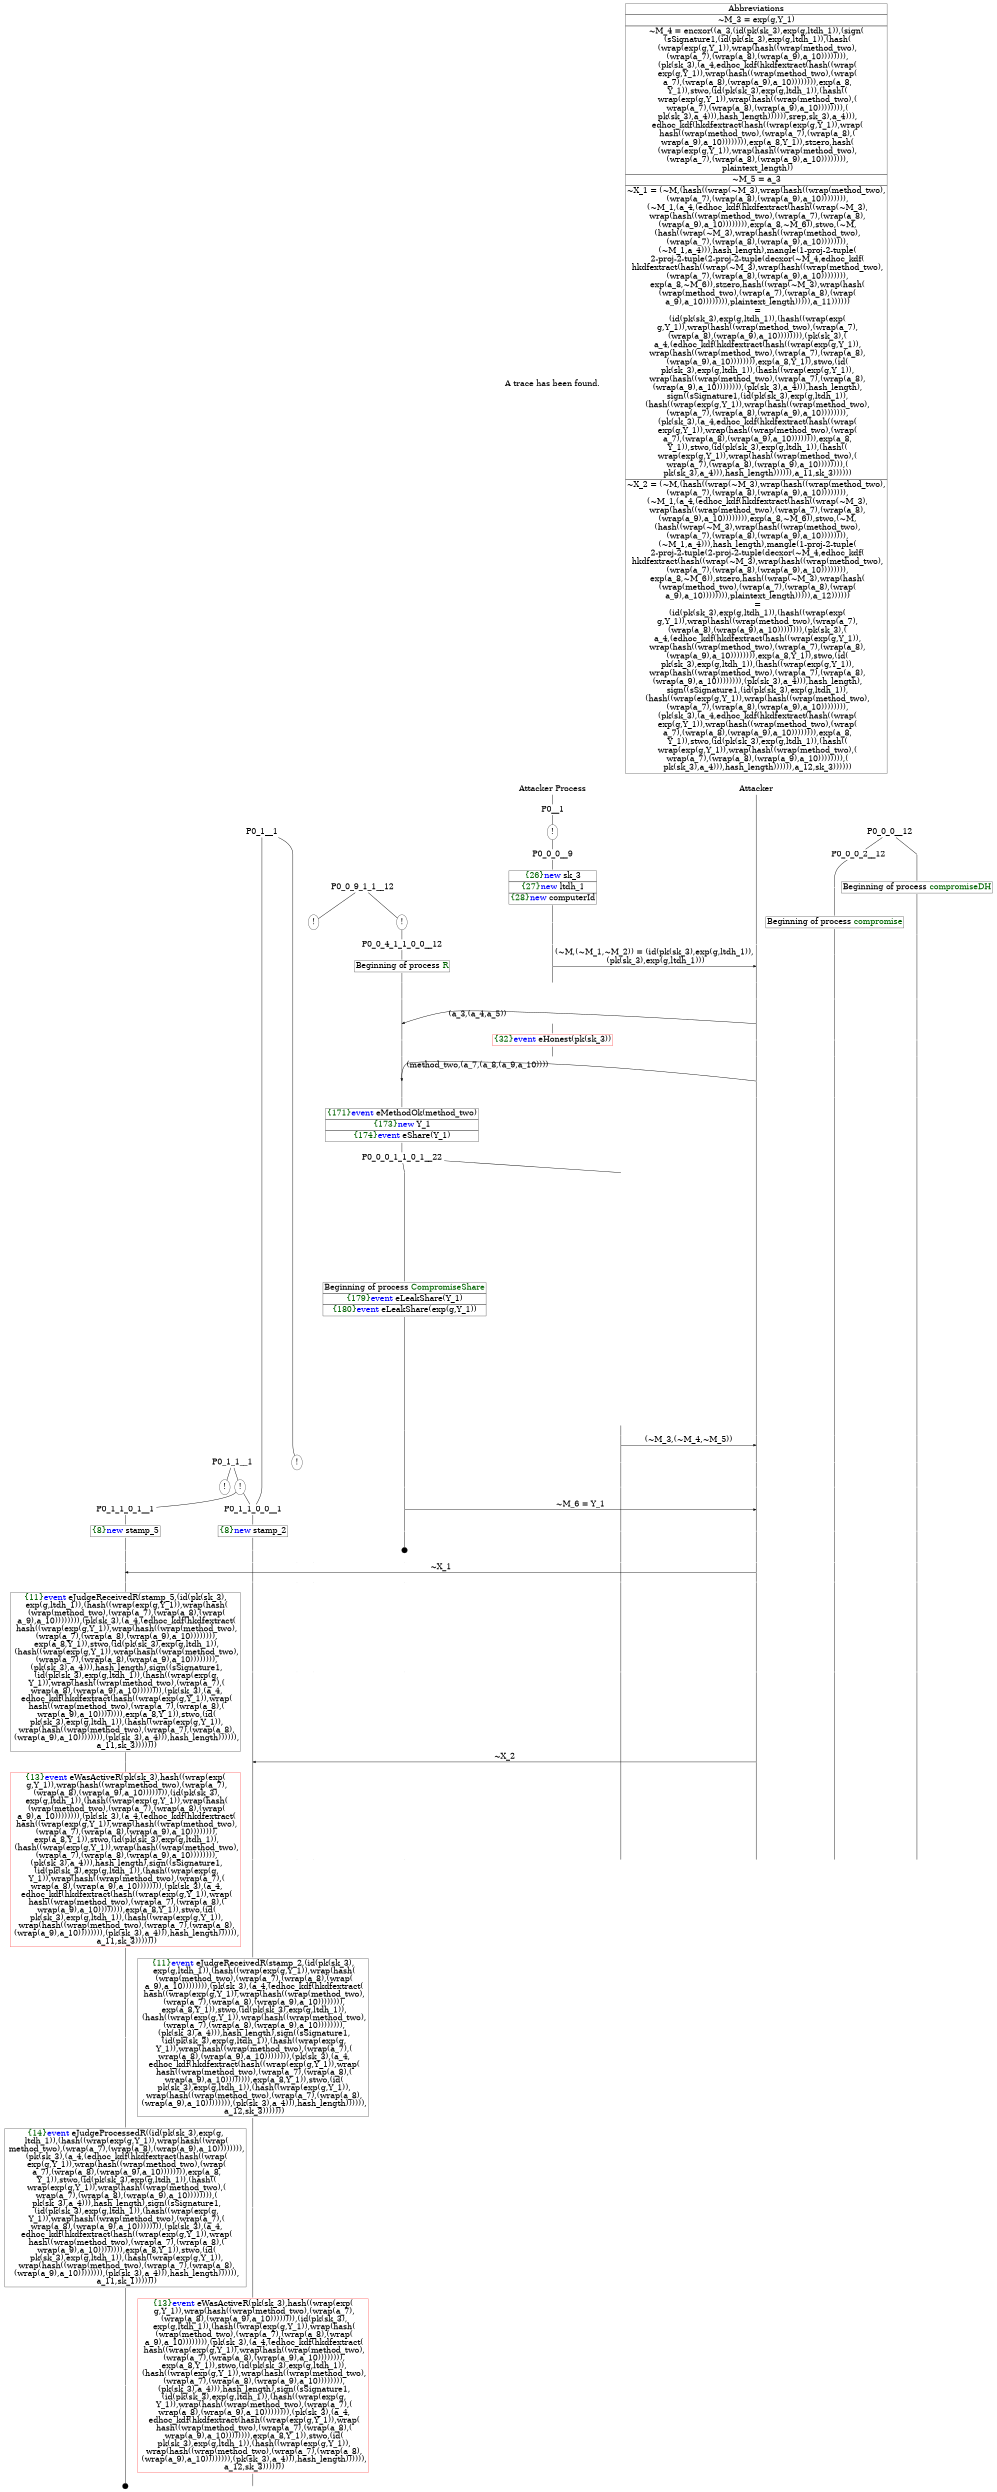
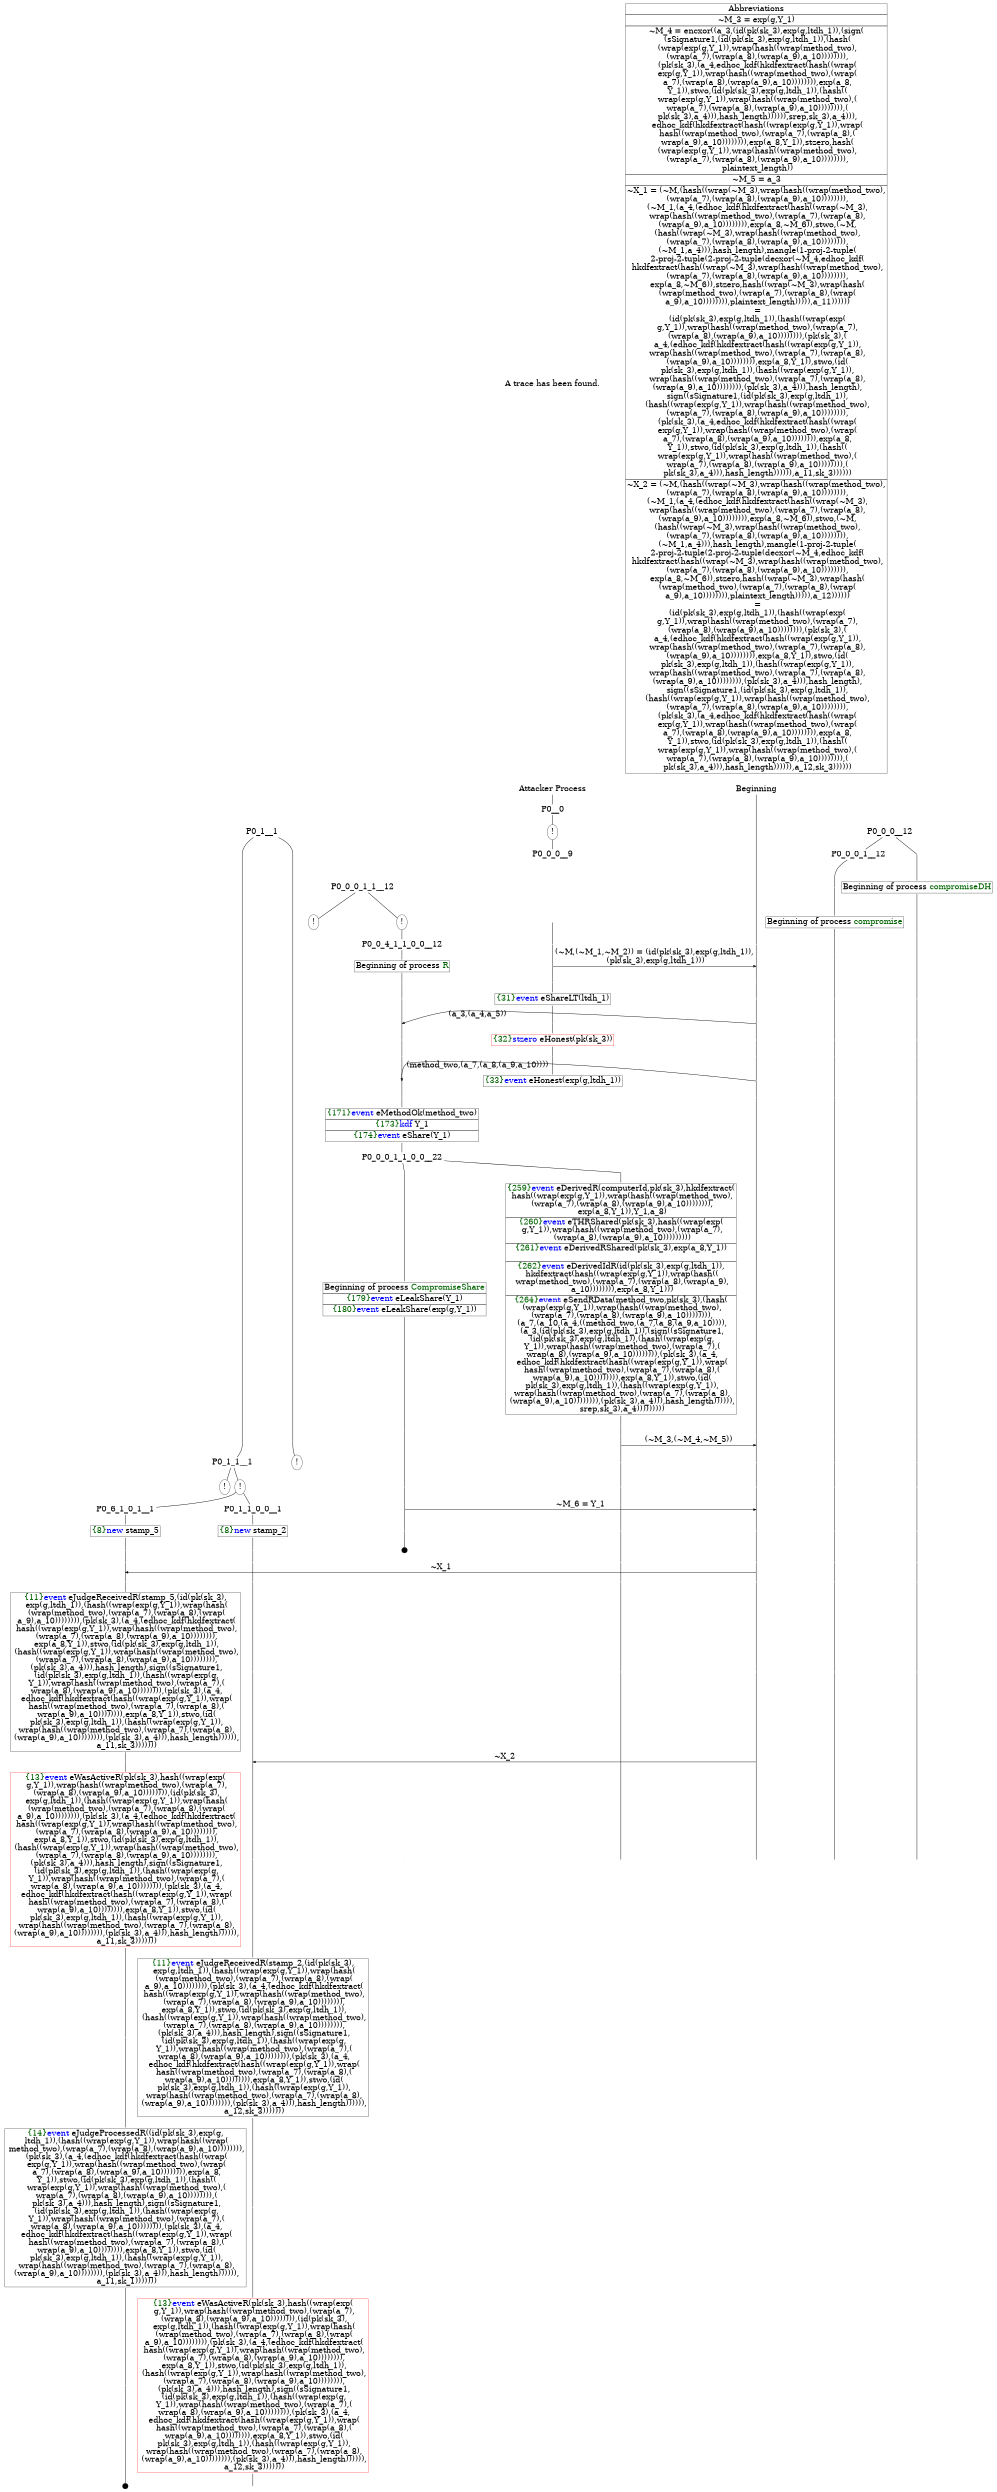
node "Attacker": label "Attacker" -> "Beginning"
node "P0__1": label "P0__1" -> "P0__0"
node "P0_0_0_2__12": label "P0_0_0_2__12" -> "P0_0_0_1__12"
node "P0_0_9_1_1__12": label "P0_0_9_1_1__12" -> "P0_0_0_1_1__12"
node "{26}": removed
node "{31}": added
node "{32}": text "event" -> "stzero"
node "{33}": added
node "{171}": text "new" -> "kdf"
node "P0_0_0_1_1_0_1__22": label "P0_0_0_1_1_0_1__22" -> "P0_0_0_1_1_0_0__22"
edge "P0_1__1" -- "P0_1_1_0_0__1": now "P0_1__1" -- "P0_1_1__1"
node "{259}": added
node "P0_1_1_0_1__1": label "P0_1_1_0_1__1" -> "P0_6_1_0_1__1"
